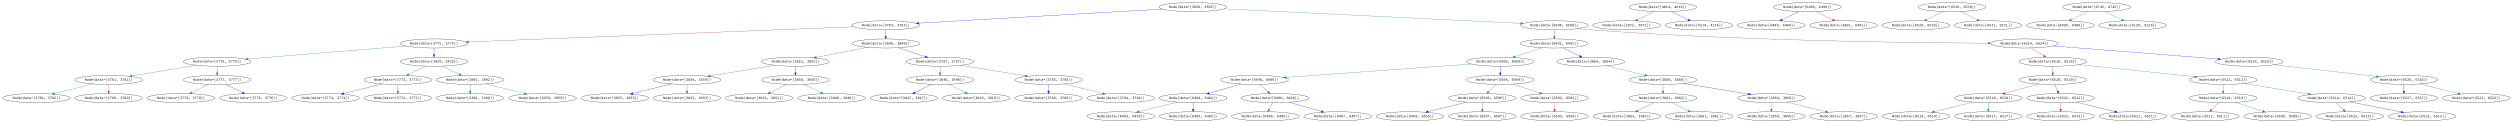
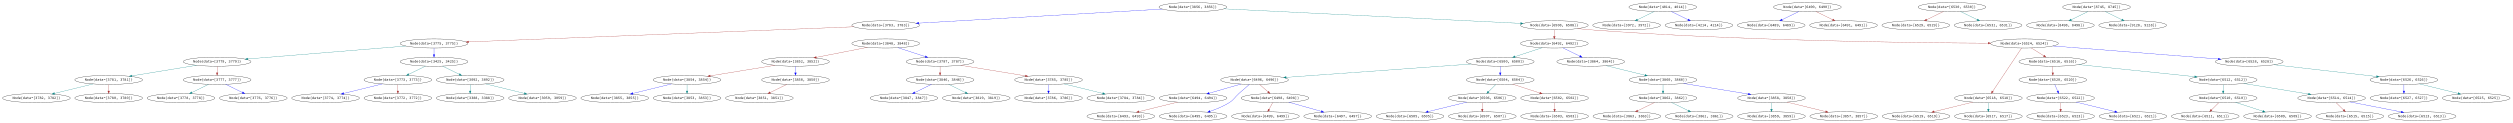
edge "Node{data=[6530, 6530]}" -> "Node{data=[6529, 6529]}": color teal -> brown
edge "Node{data=[3783, 3783]}" -> "Node{data=[3848, 3848]}": removed
edge "Node{data=[6520, 6520]}" -> "Node{data=[6518, 6518]}": now "Node{data=[6524, 6524]}" -> "Node{data=[6518, 6518]}"
node "Node{data=[3849, 3849]}": removed
edge "Node{data=[6494, 6494]}" -> "Node{data=[6495, 6495]}": now "Node{data=[6496, 6496]}" -> "Node{data=[6495, 6495]}"
